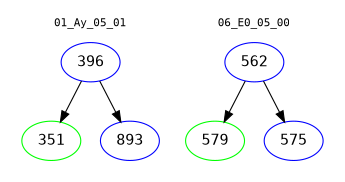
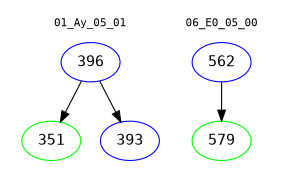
node "893": label "893" -> "393"
node "575": removed
